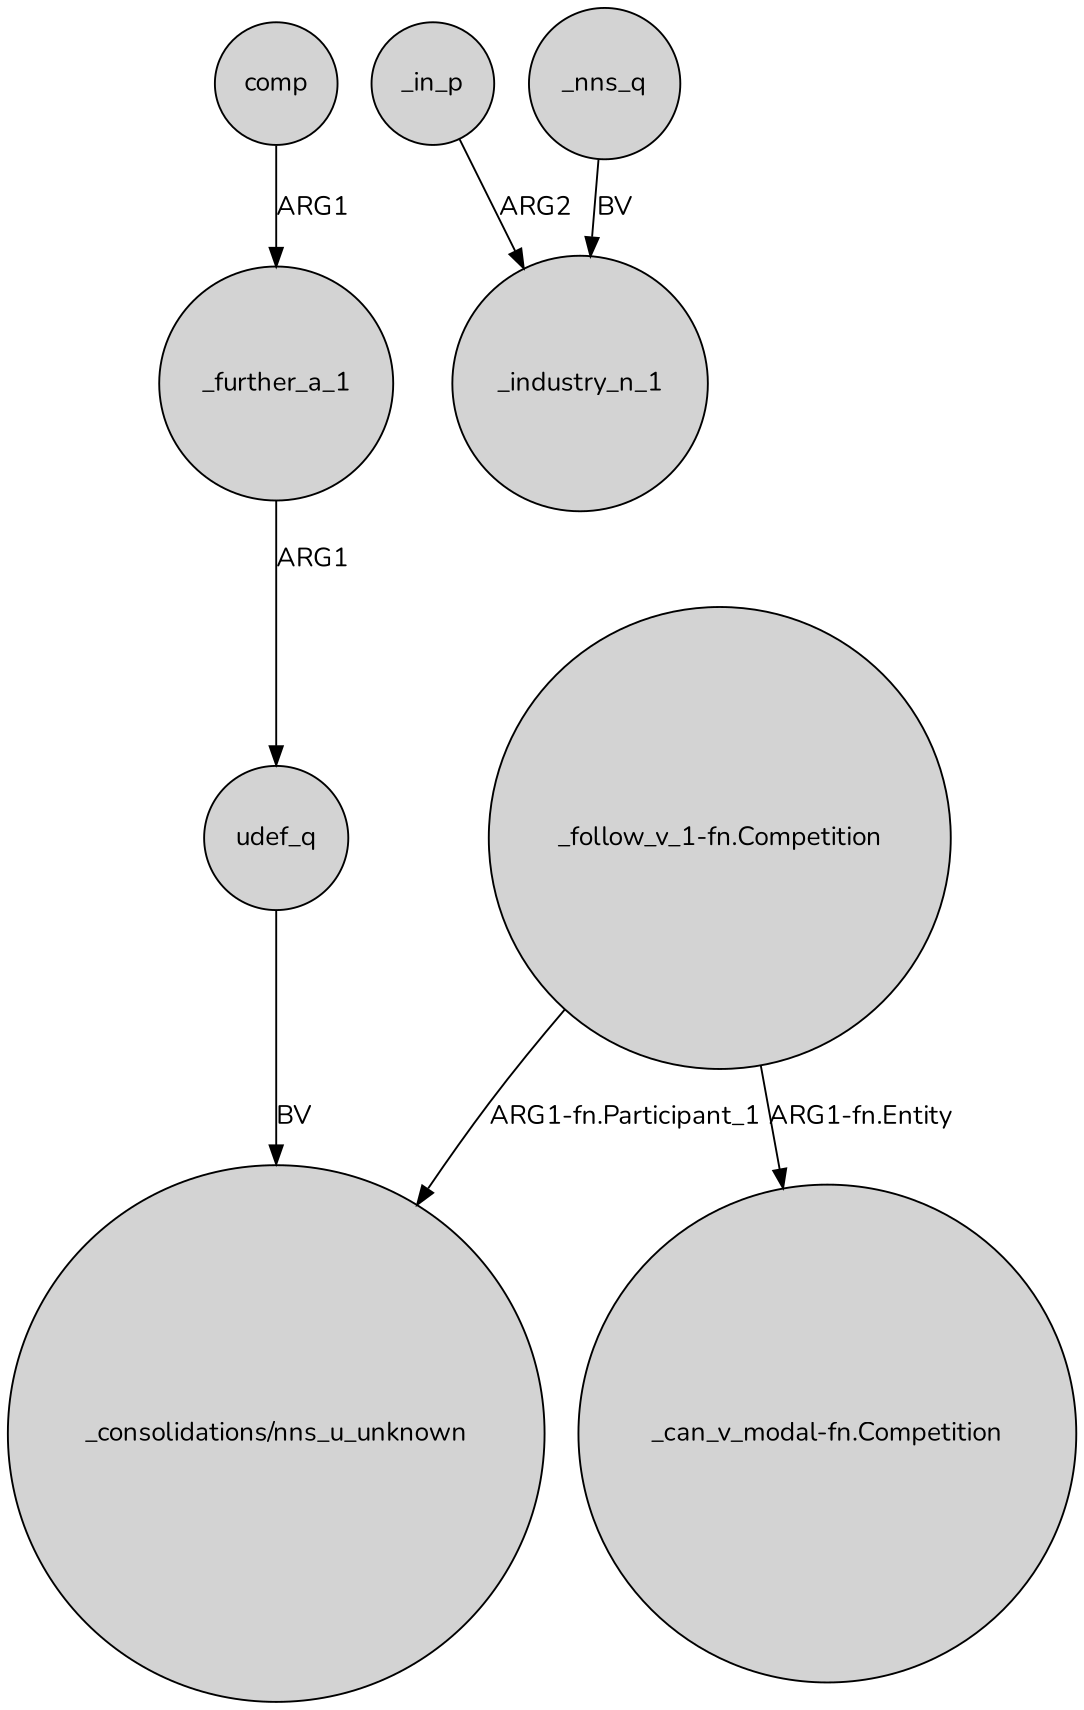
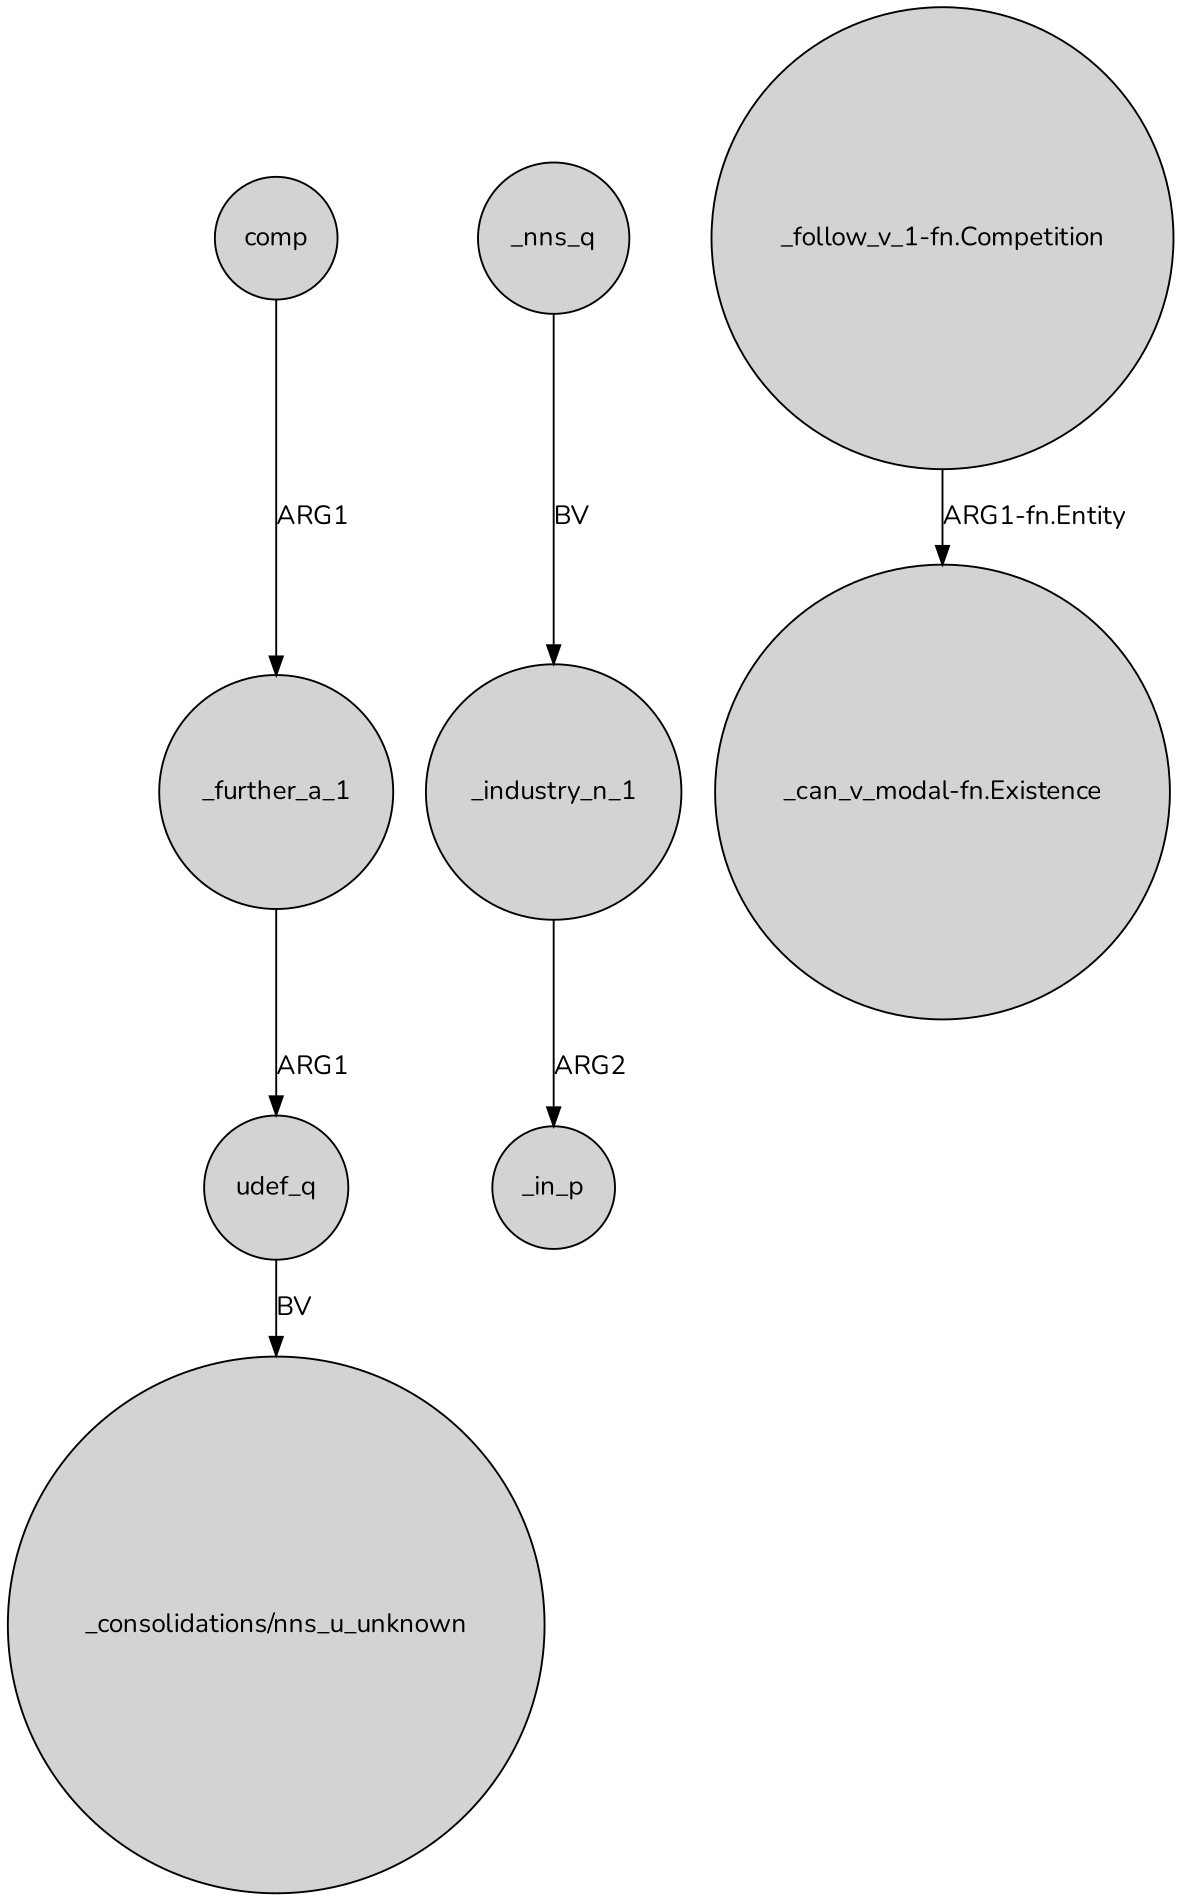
edge "_in_p" -> "_industry_n_1": reversed
edge "_follow_v_1-fn.Competition" -> "_consolidations/nns_u_unknown": removed, label "ARG1-fn.Participant_1"
node "_can_v_modal-fn.Competition": label "_can_v_modal-fn.Competition" -> "_can_v_modal-fn.Existence"
